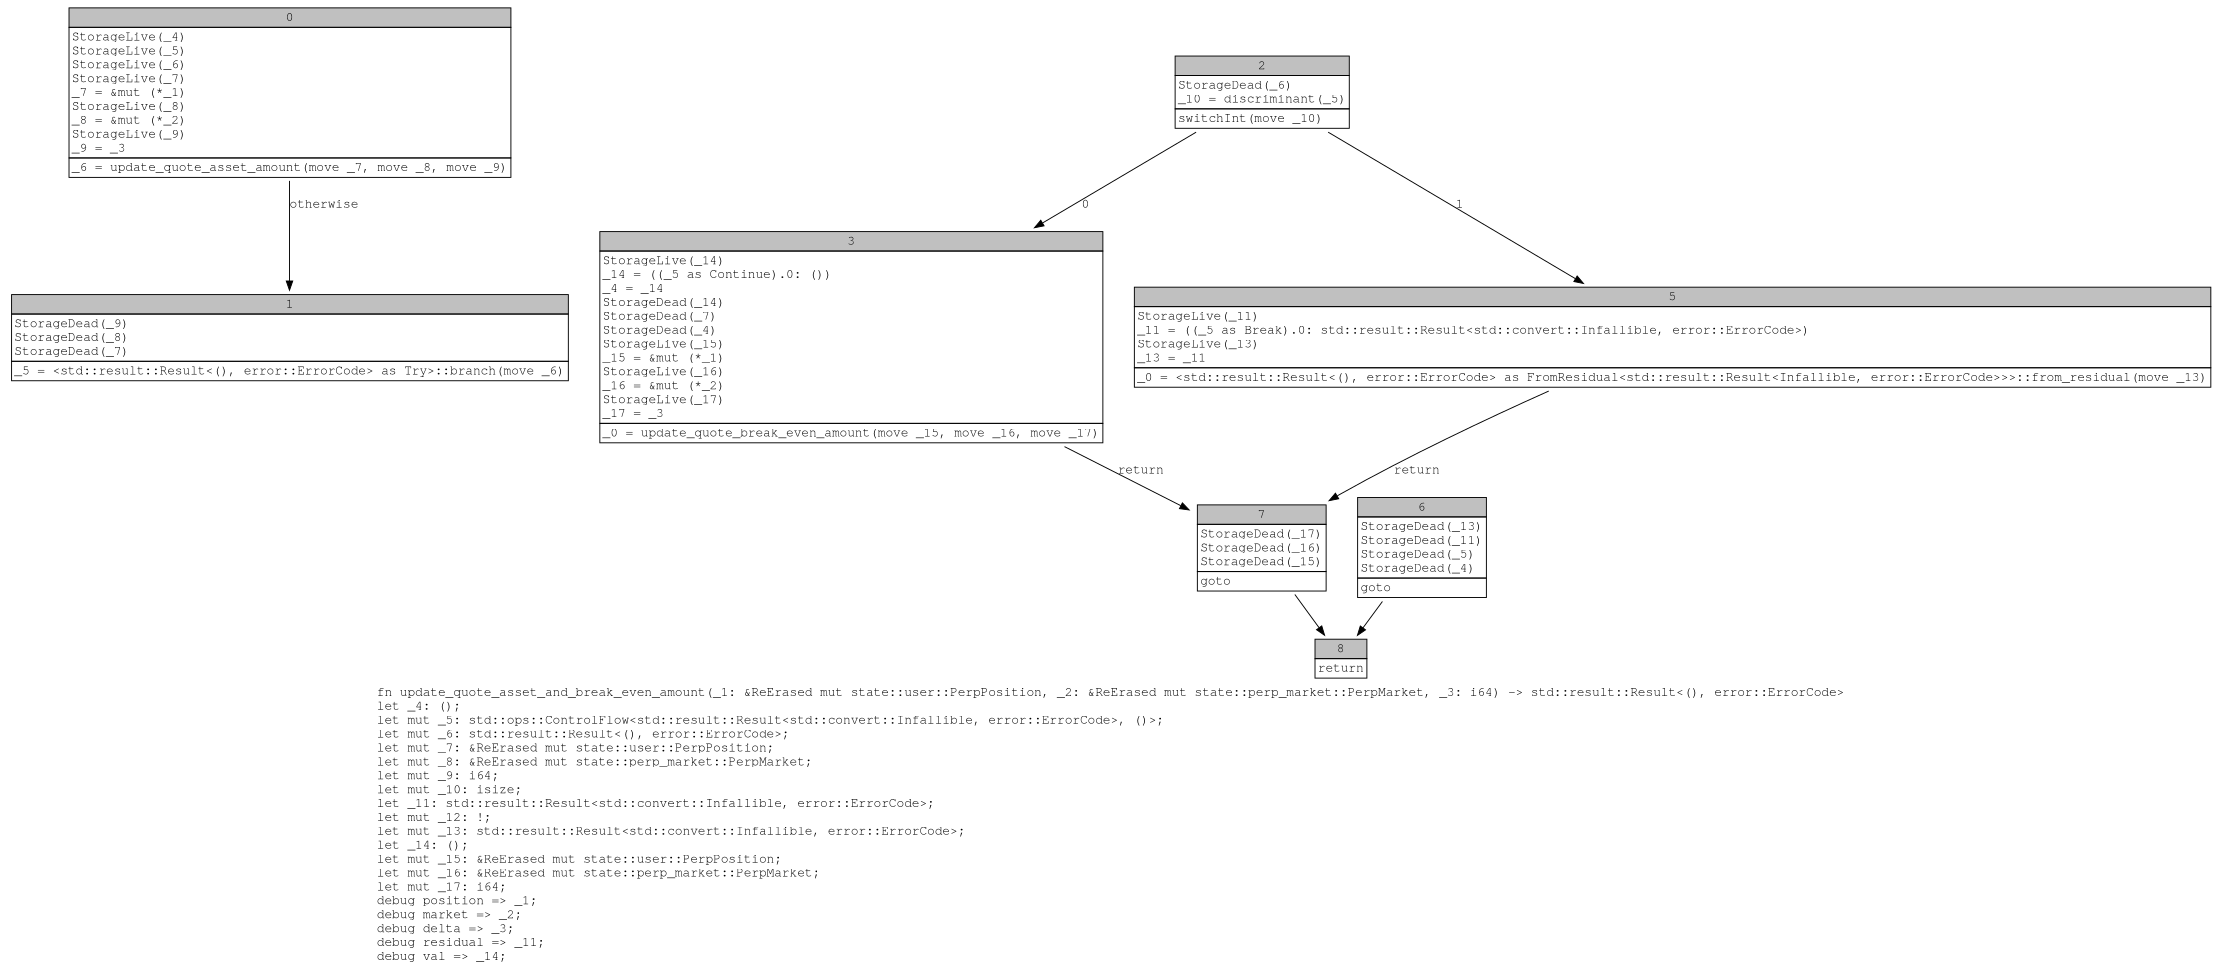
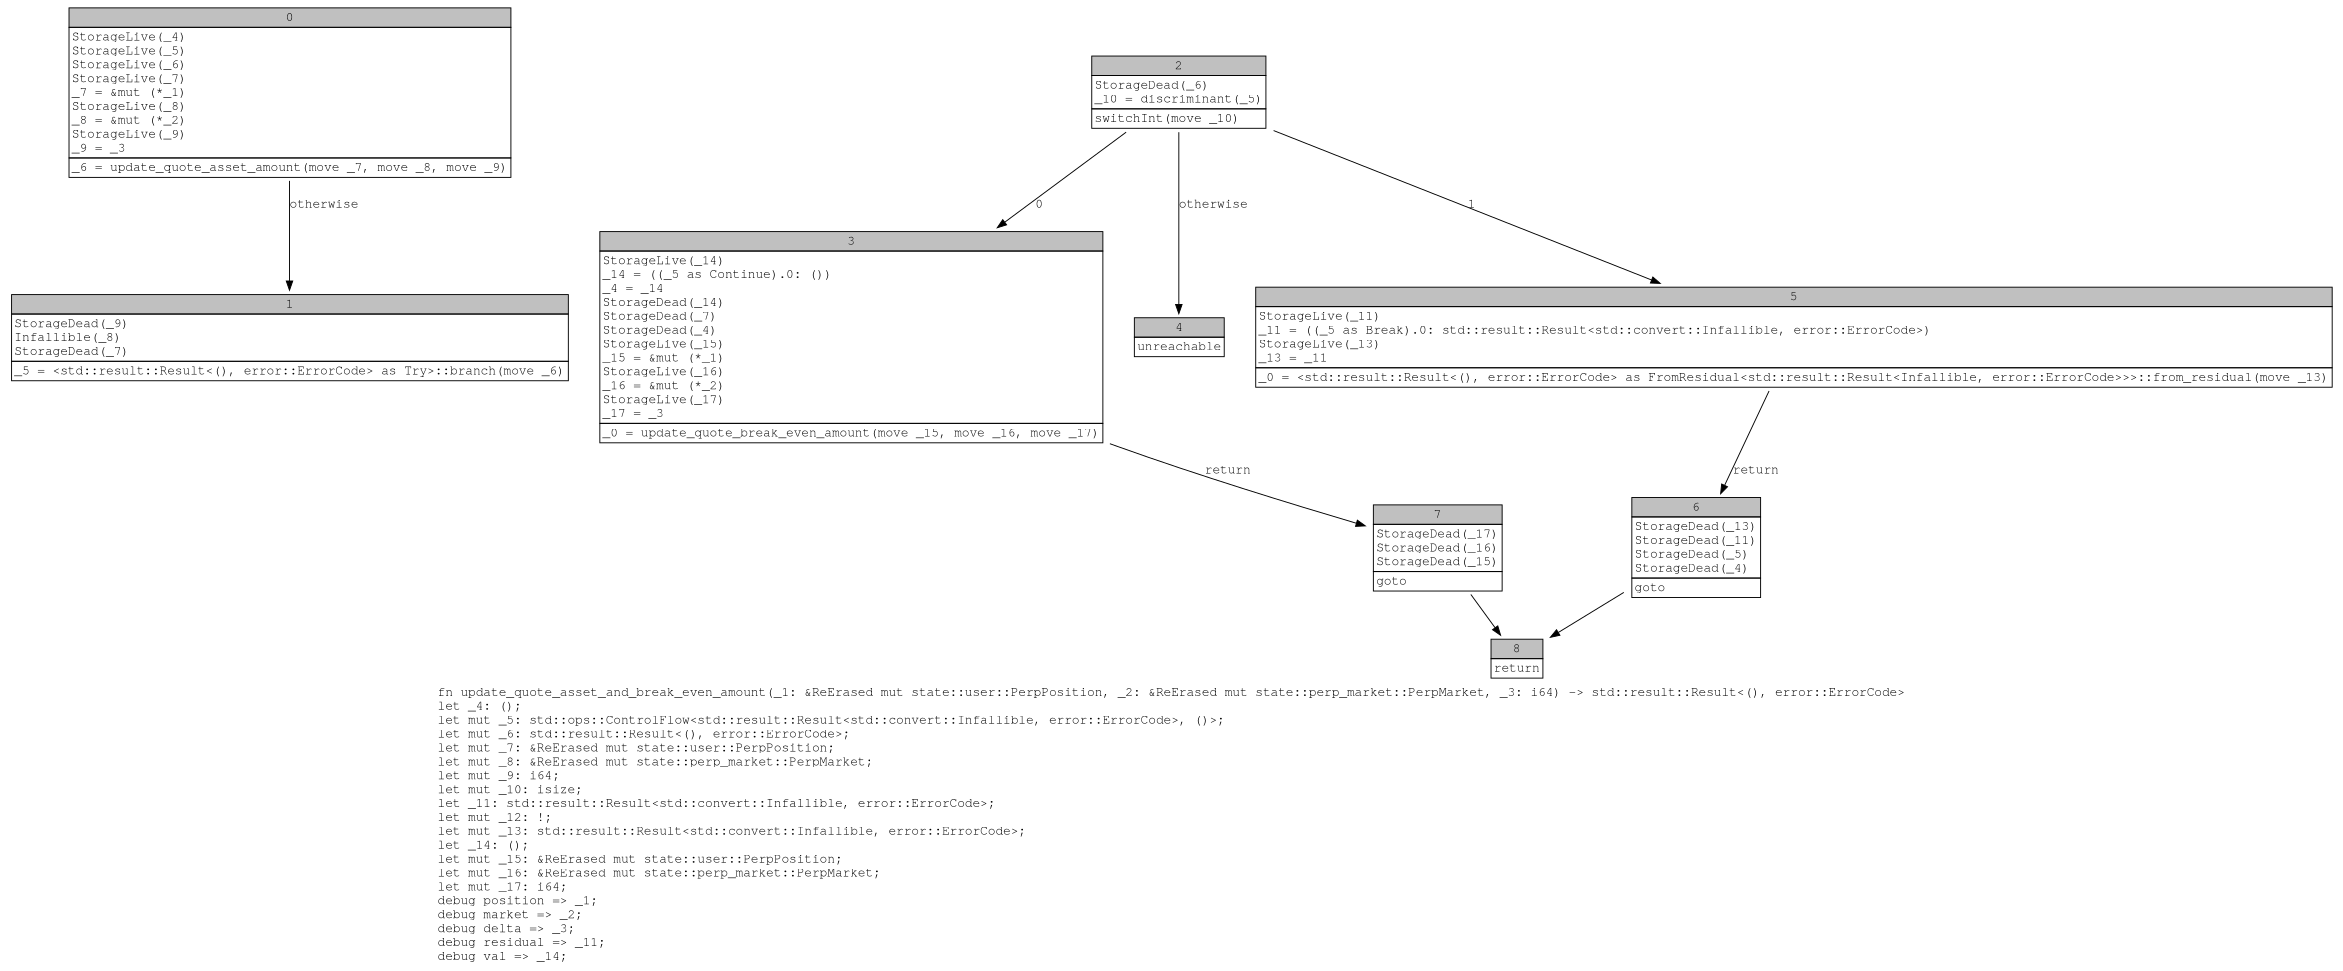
node "1": text "StorageDead(_8)" -> "Infallible(_8)"
node "4": added
edge "5" -> "7": now "5" -> "6"
